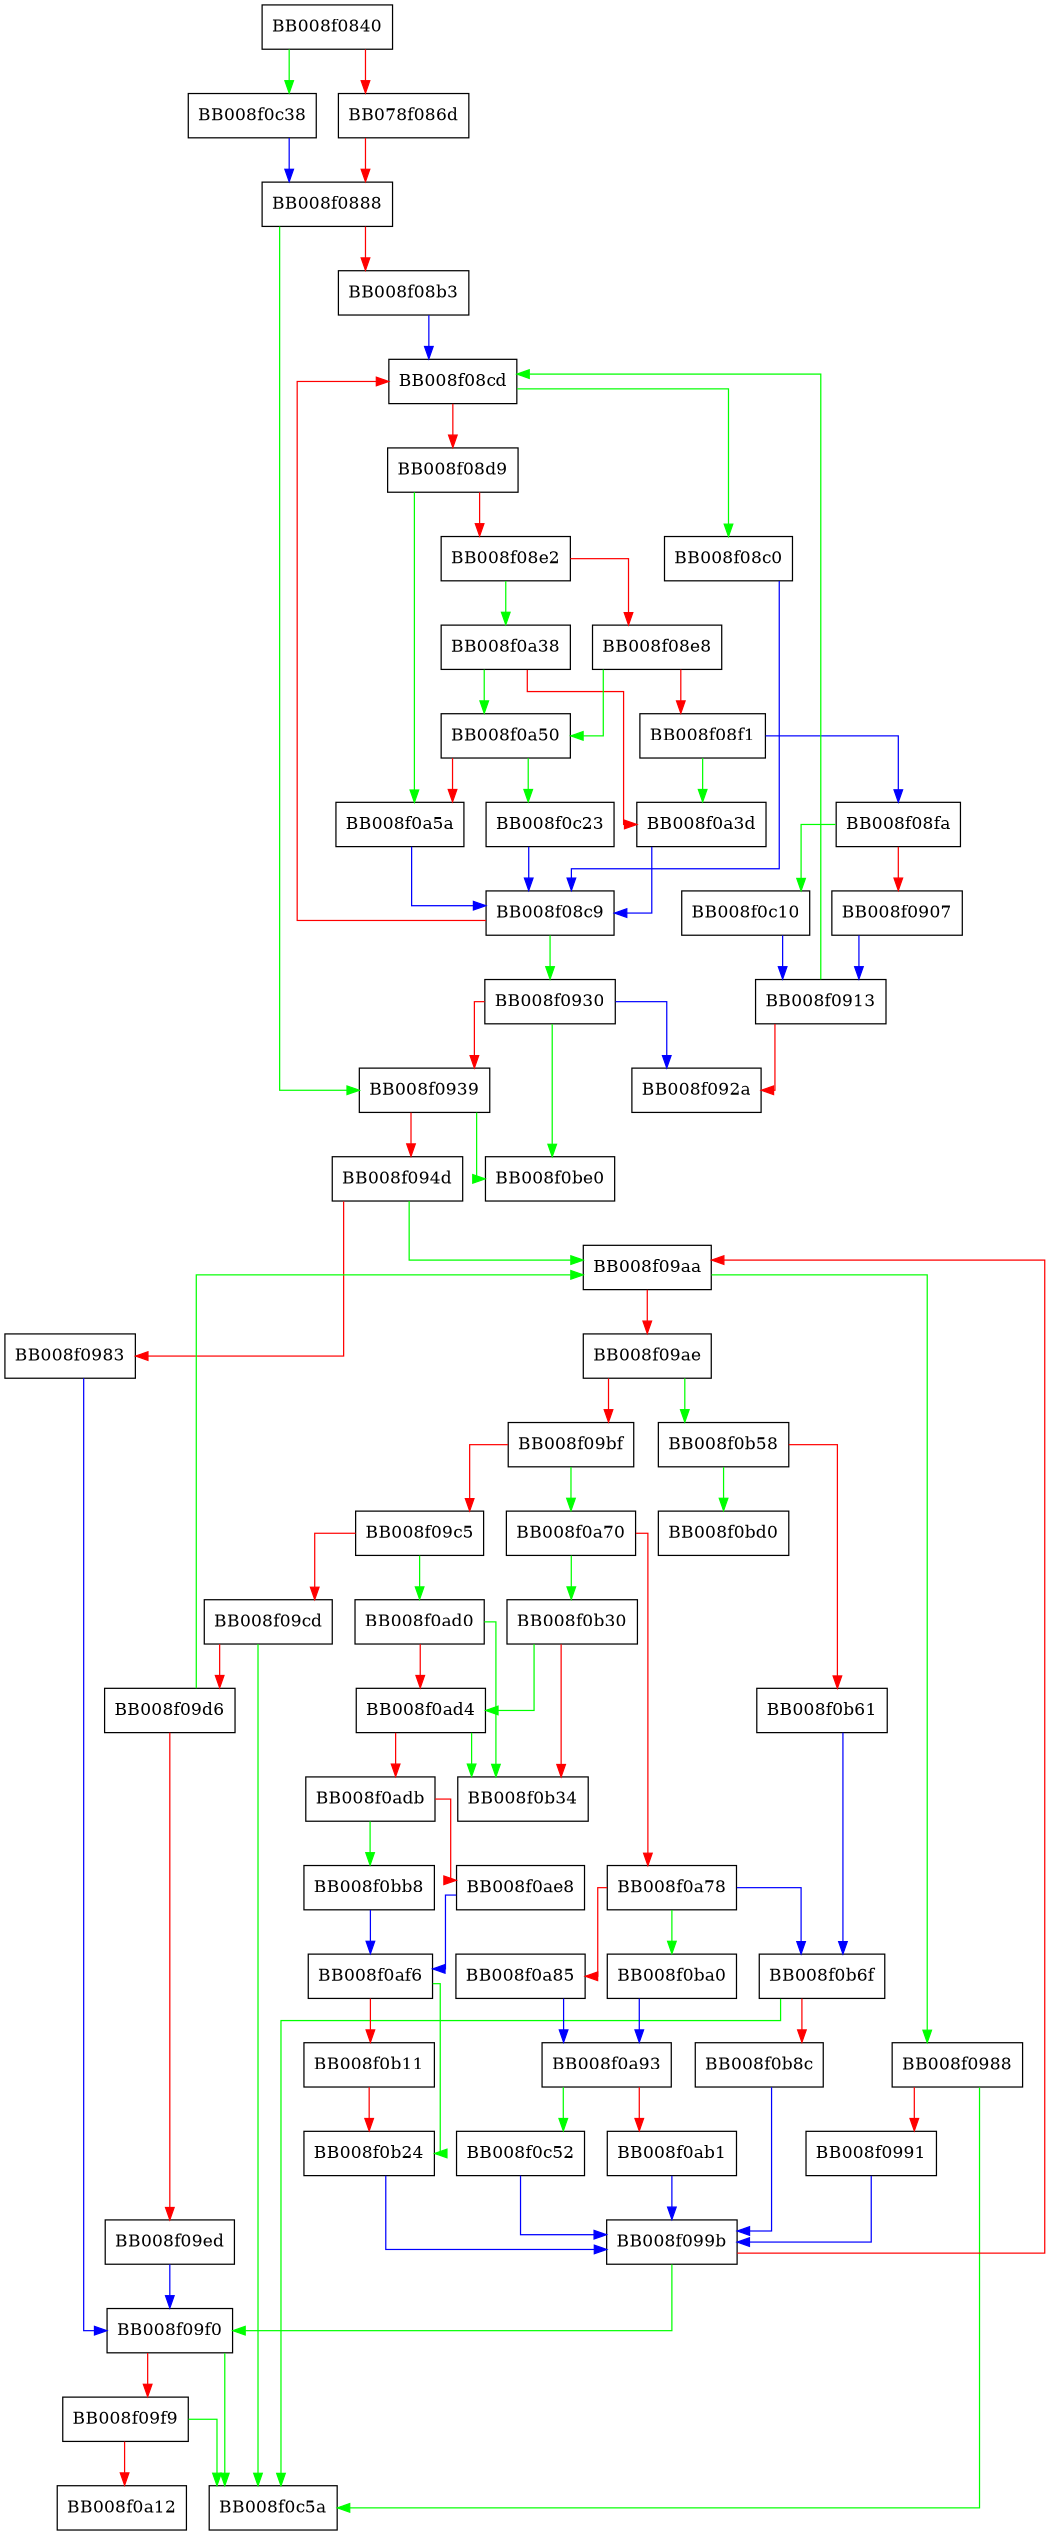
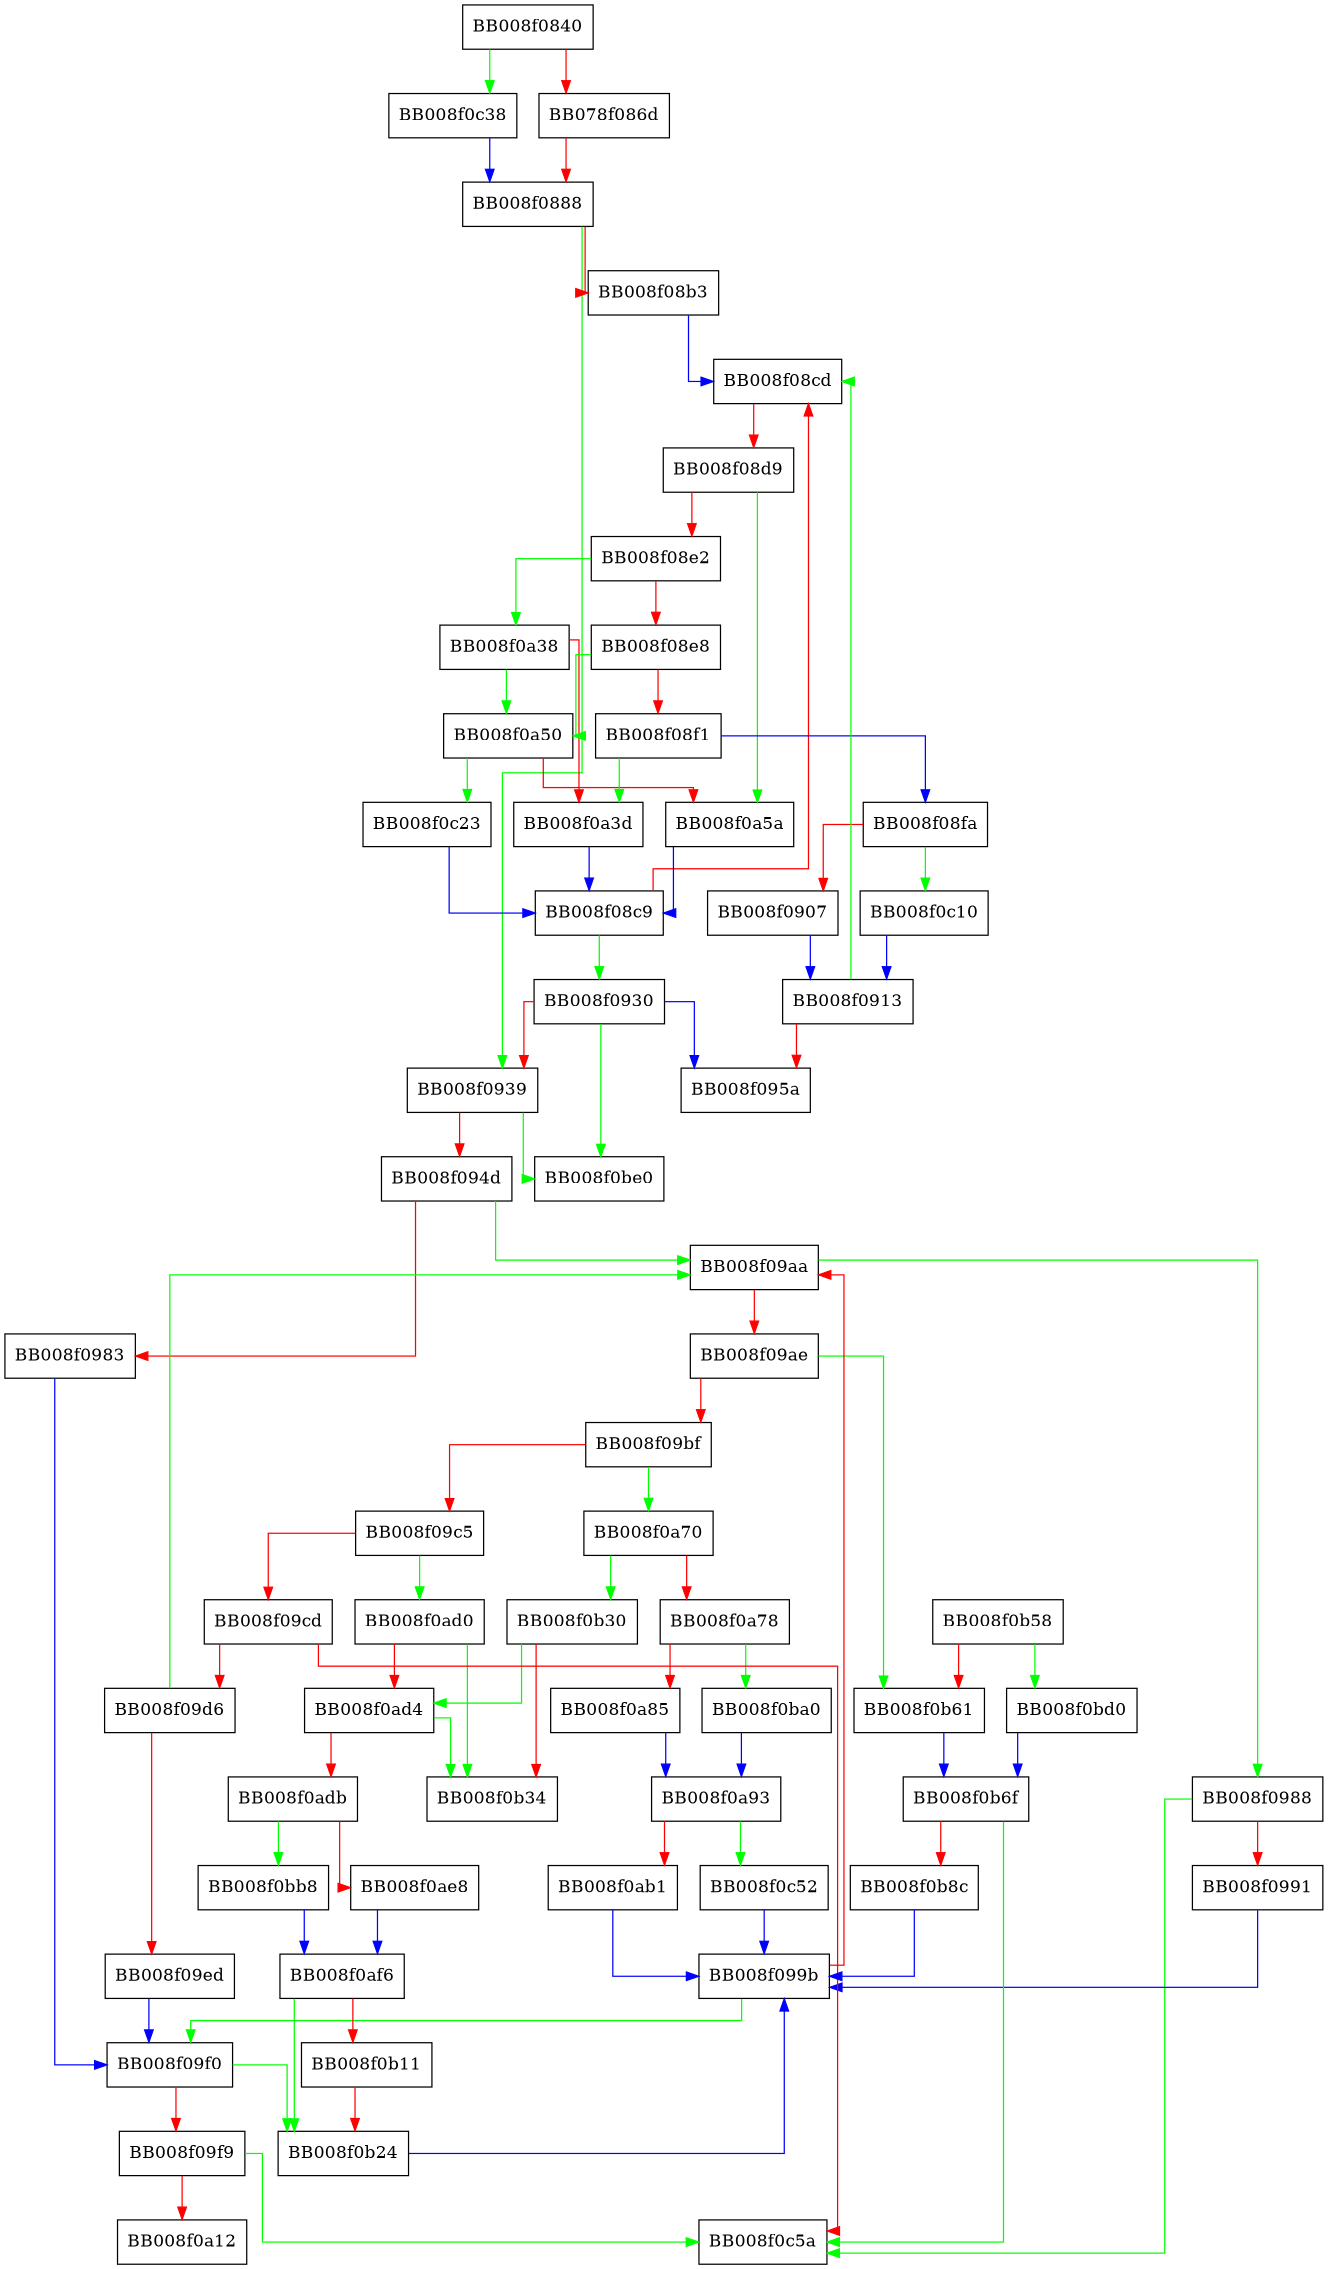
node "BB008f08c0": removed
node "BB008f092a": label "BB008f092a" -> "BB008f095a"
edge "BB008f09ae" -> "BB008f0b58": now "BB008f09ae" -> "BB008f0b61"
edge "BB008f0a78" -> "BB008f0b6f": now "BB008f0bd0" -> "BB008f0b6f"
edge "BB008f09cd" -> "BB008f0c5a": color green -> red
edge "BB008f09f0" -> "BB008f0c5a": now "BB008f09f0" -> "BB008f0b24"
